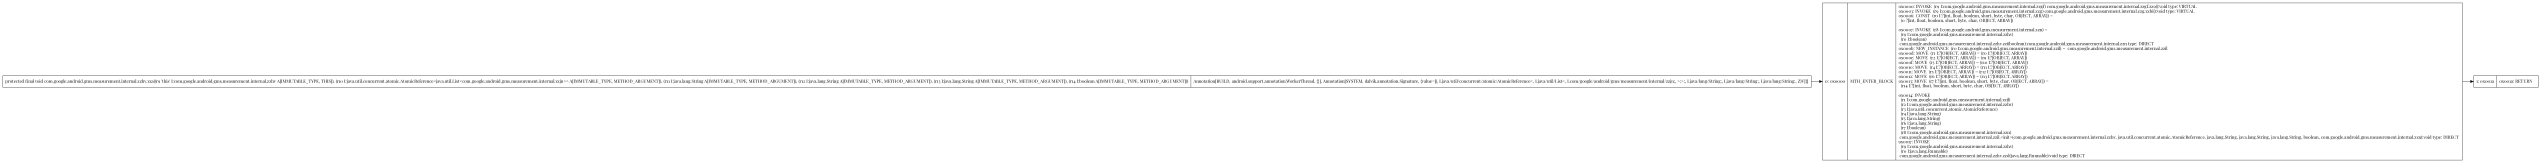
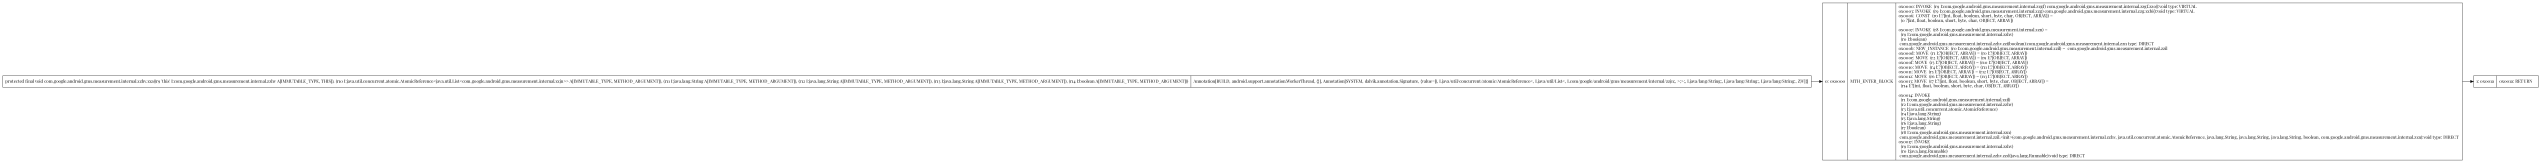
node "0: 0x0000": text "9x0017: INVOKE" -> "0x0017: INVOKE"
